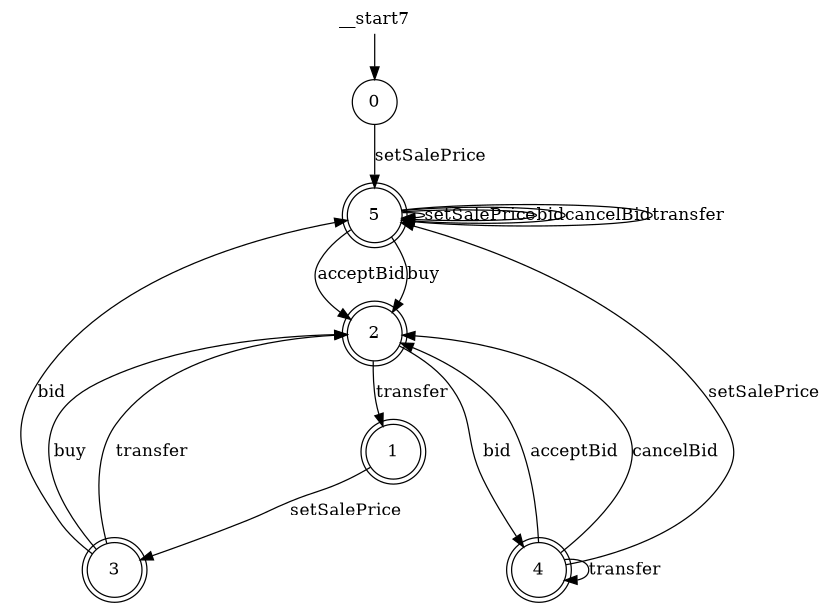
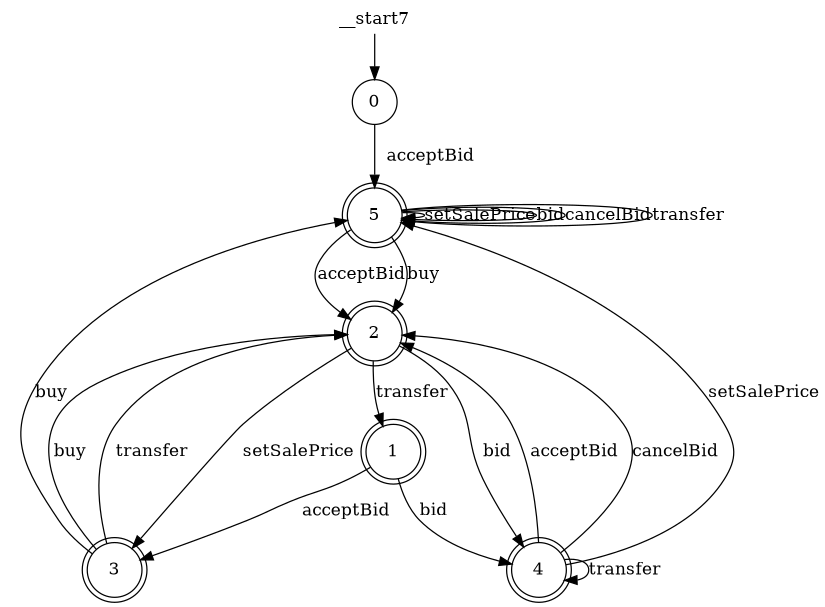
edge "0" -> "5": label "setSalePrice" -> "acceptBid"
edge "3" -> "5": label "bid" -> "buy"
edge "2" -> "3": added, label "setSalePrice"
edge "1" -> "3": label "setSalePrice" -> "acceptBid"
edge "1" -> "4": added, label "bid"
